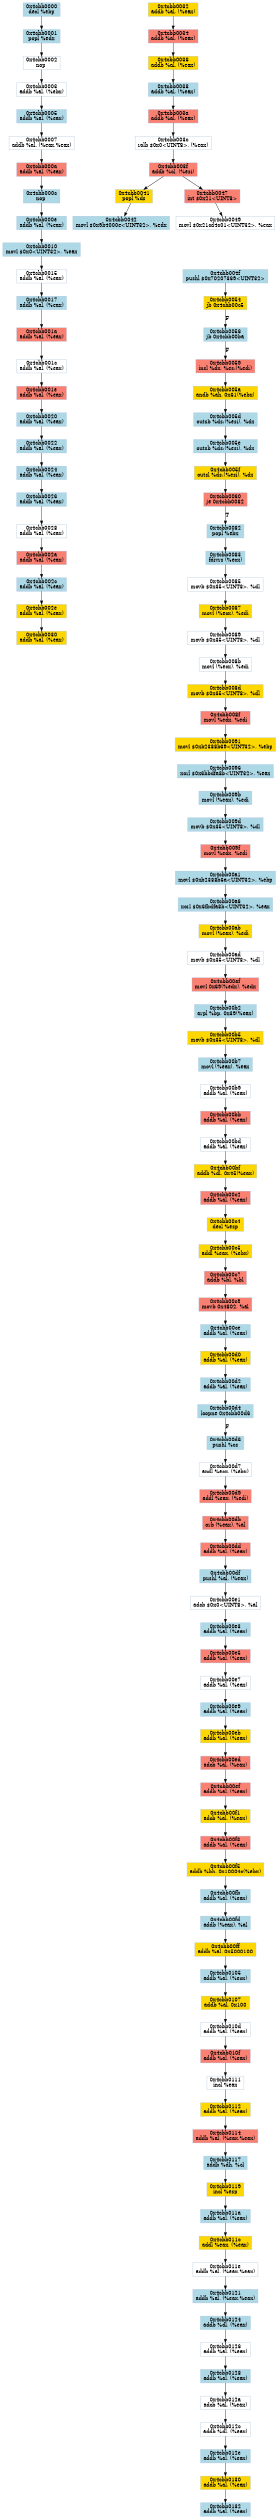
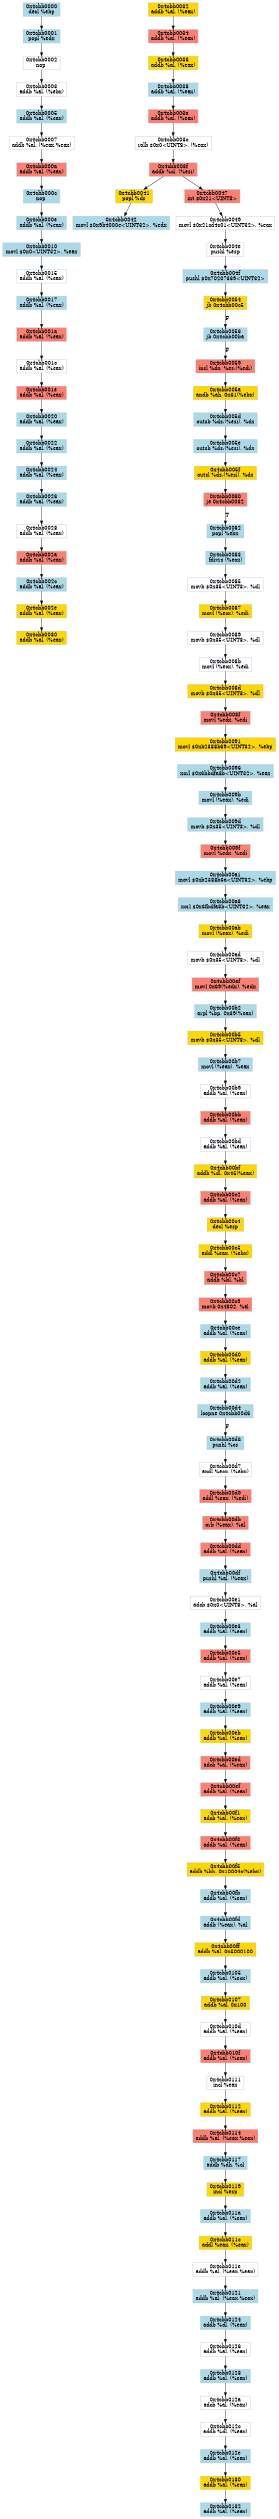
node "0x4cbb004e pushl %esp": added
